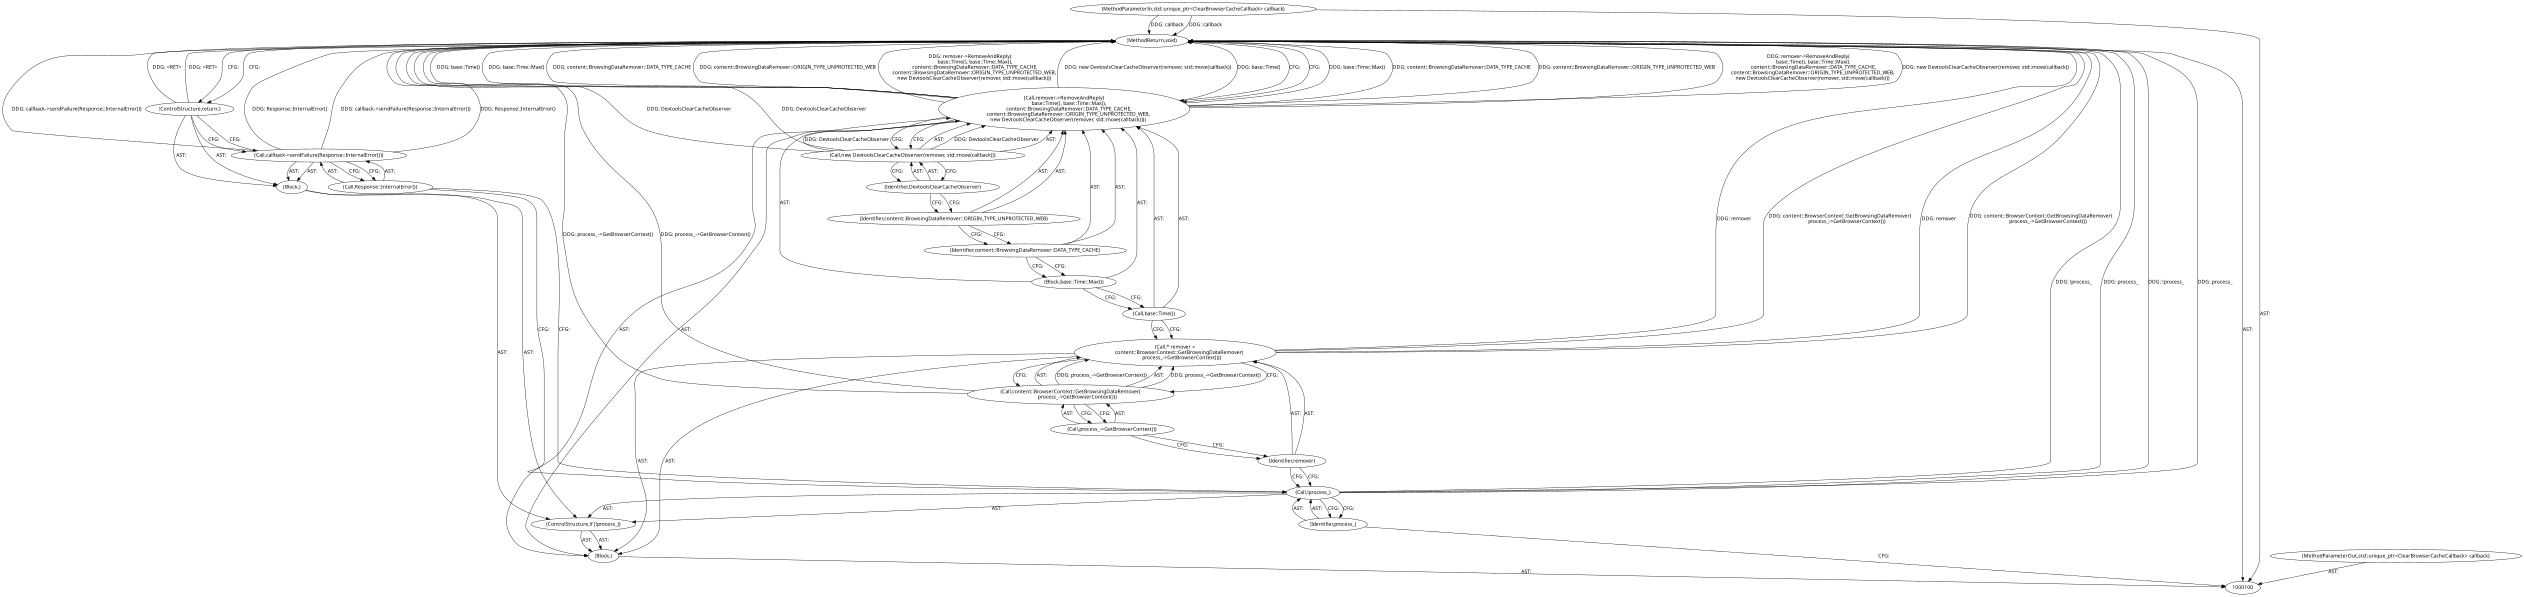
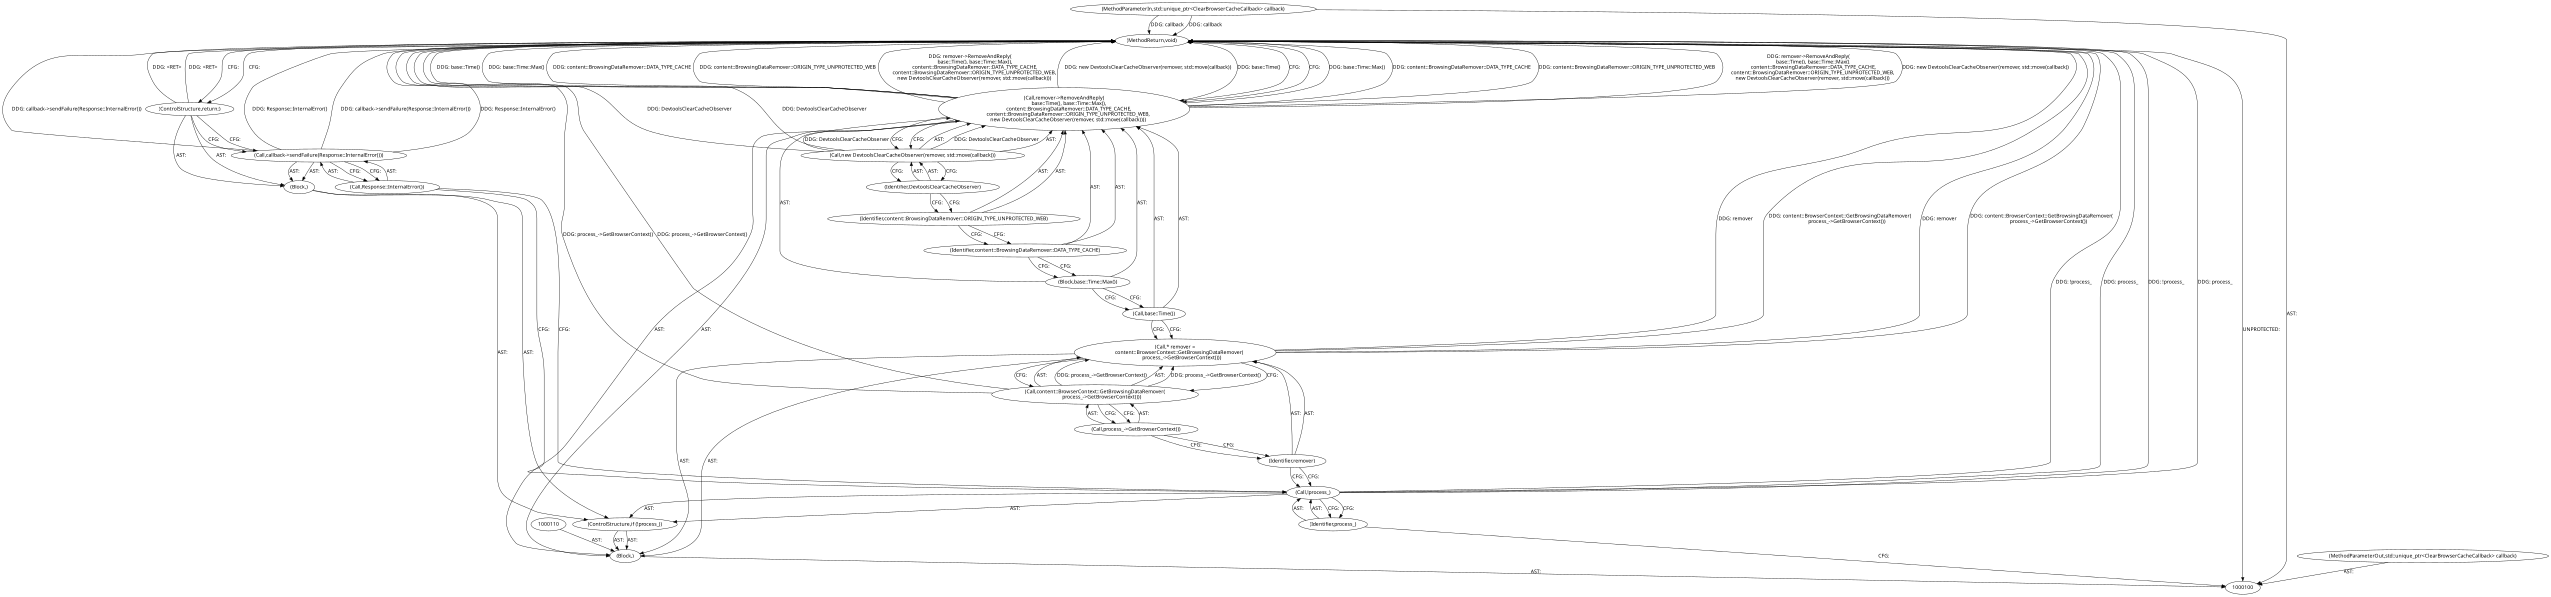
edge "(MethodReturn,void)" -> "1000100": label "AST: " -> "UNPROTECTED: "
node "1000110": added
